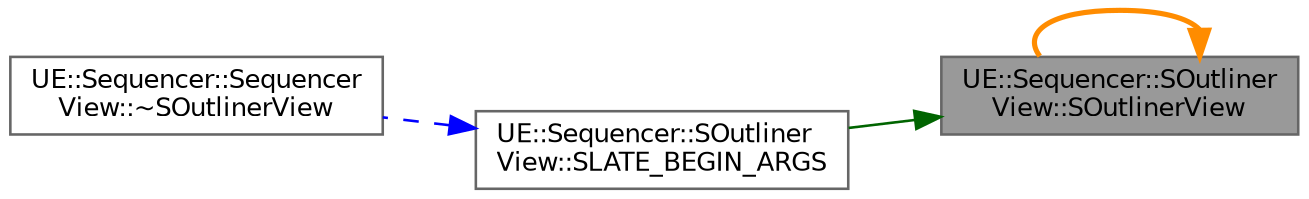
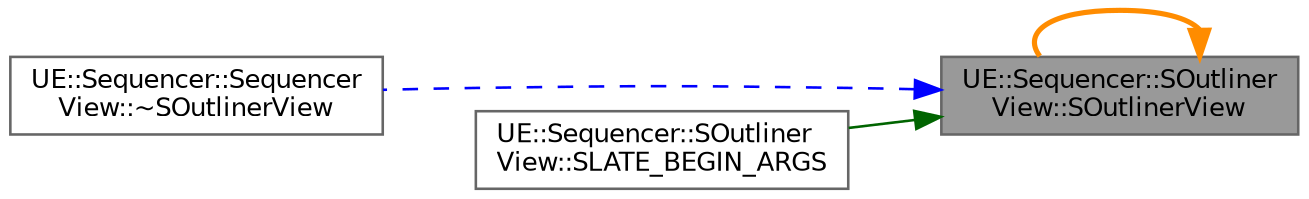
edge "UE::Sequencer::Sequencer View::~SOutlinerView" -> "UE::Sequencer::SOutliner View::SLATE_BEGIN_ARGS": now "UE::Sequencer::Sequencer View::~SOutlinerView" -> "UE::Sequencer::SOutliner View::SOutlinerView"
